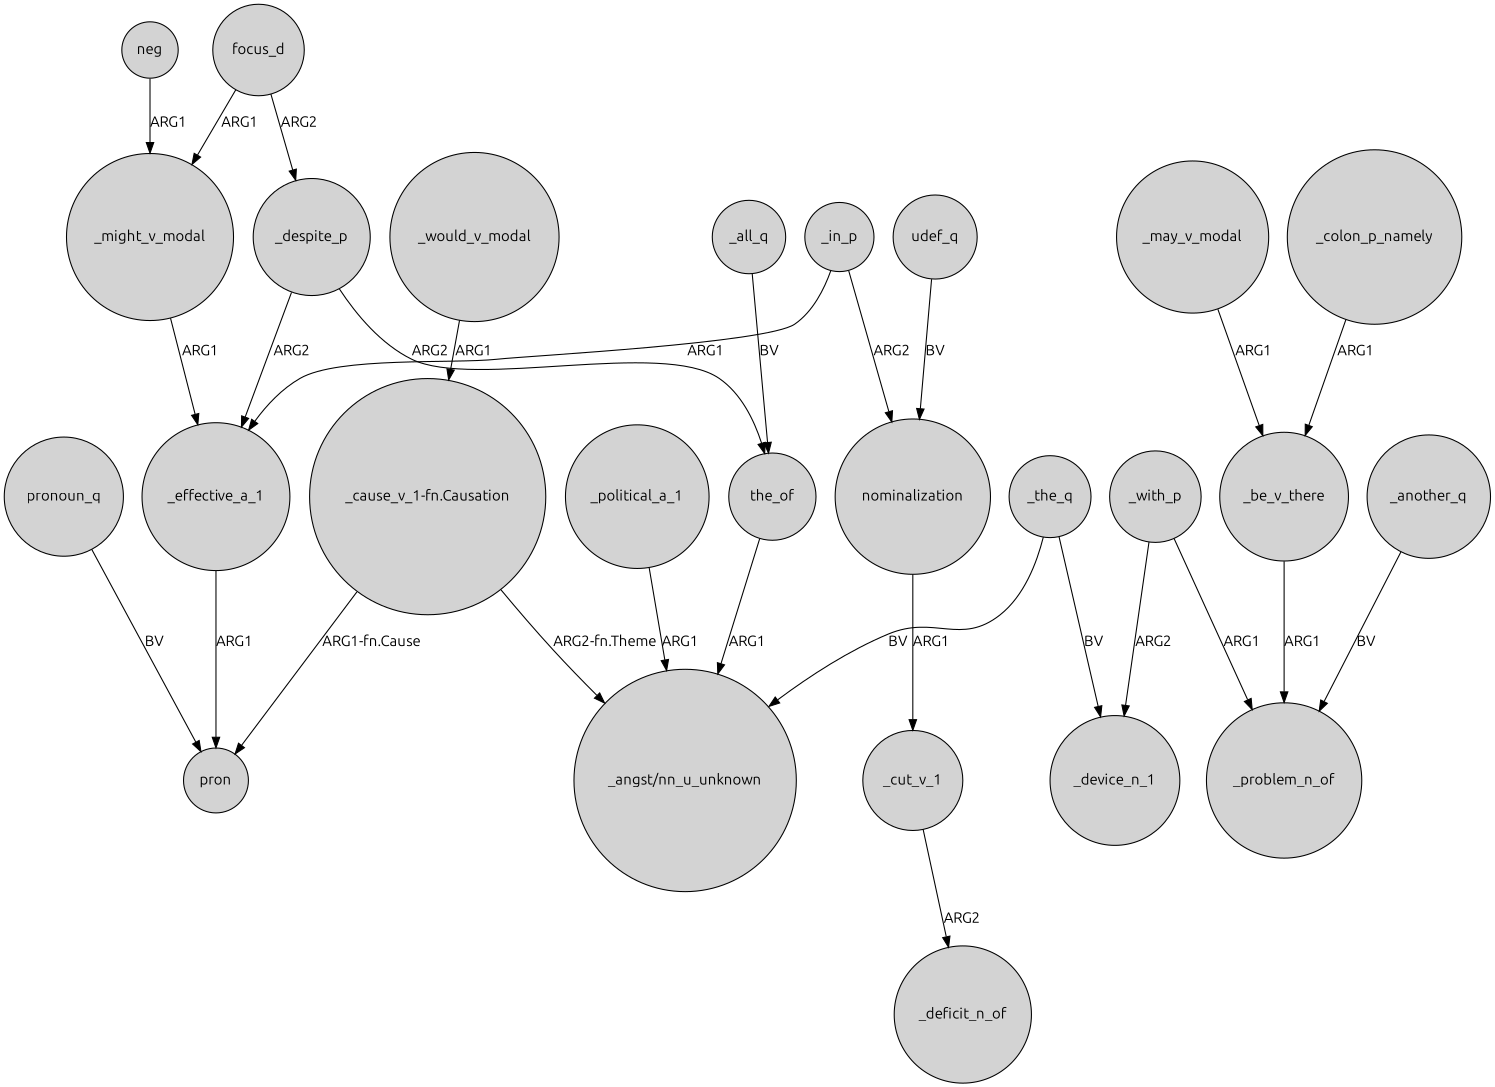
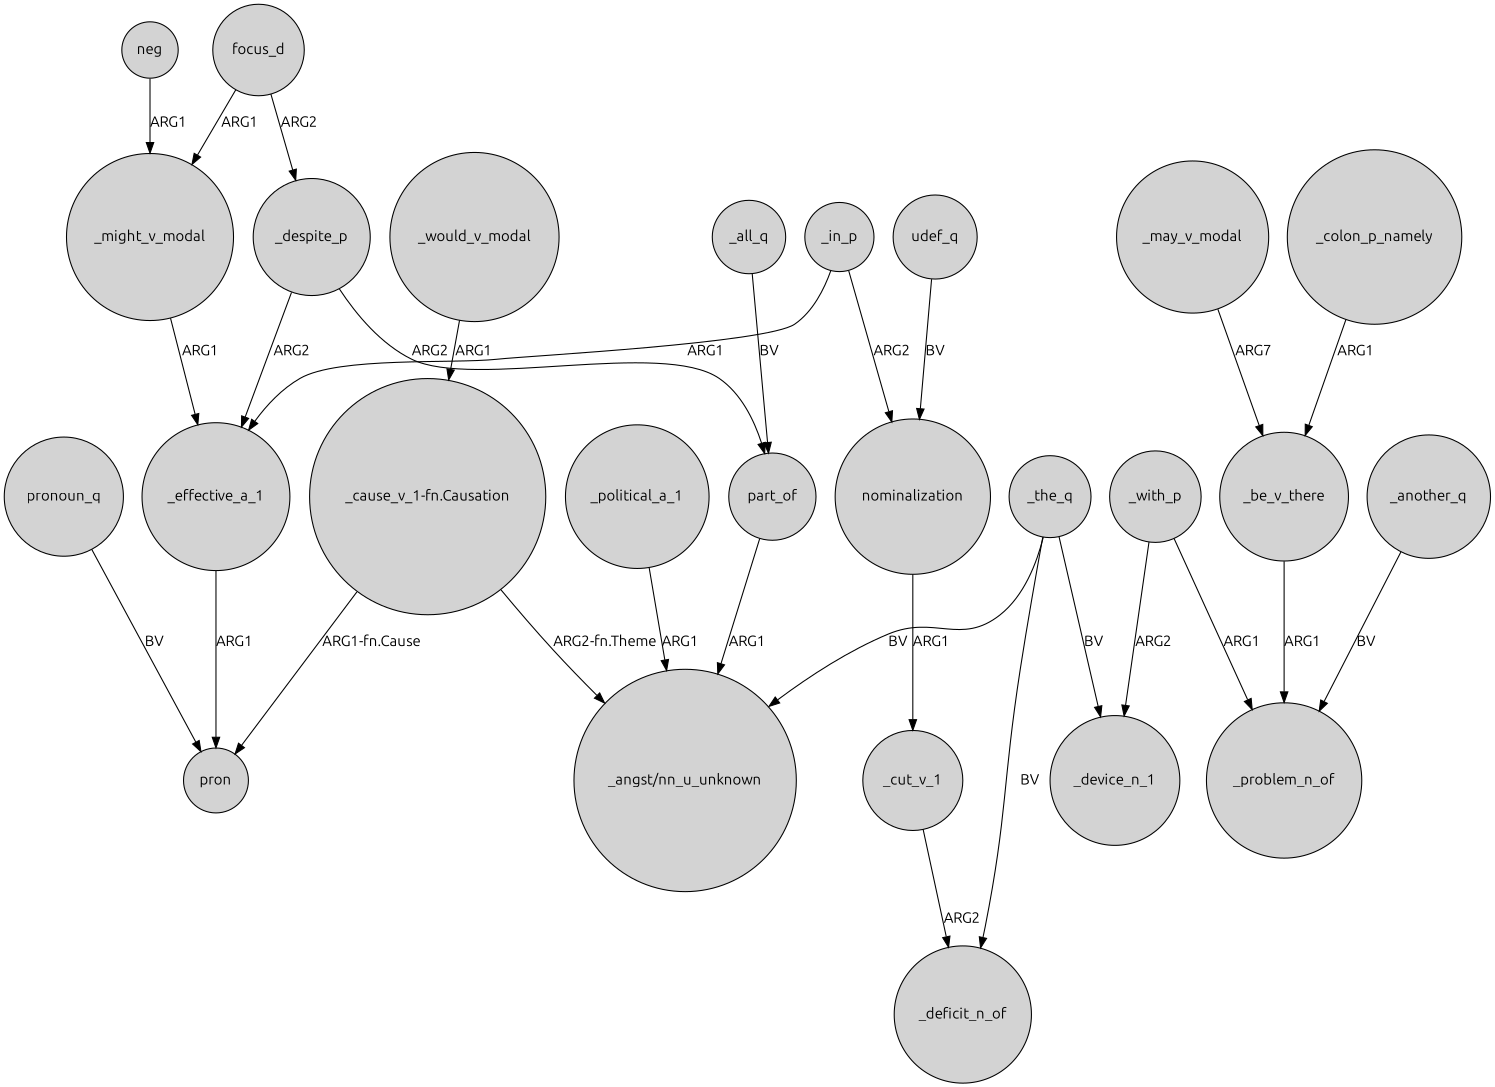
edge "_may_v_modal" -> "_be_v_there": label "ARG1" -> "ARG7"
node "the_of": label "the_of" -> "part_of"
edge "_the_q" -> "_deficit_n_of": added, label "BV"
